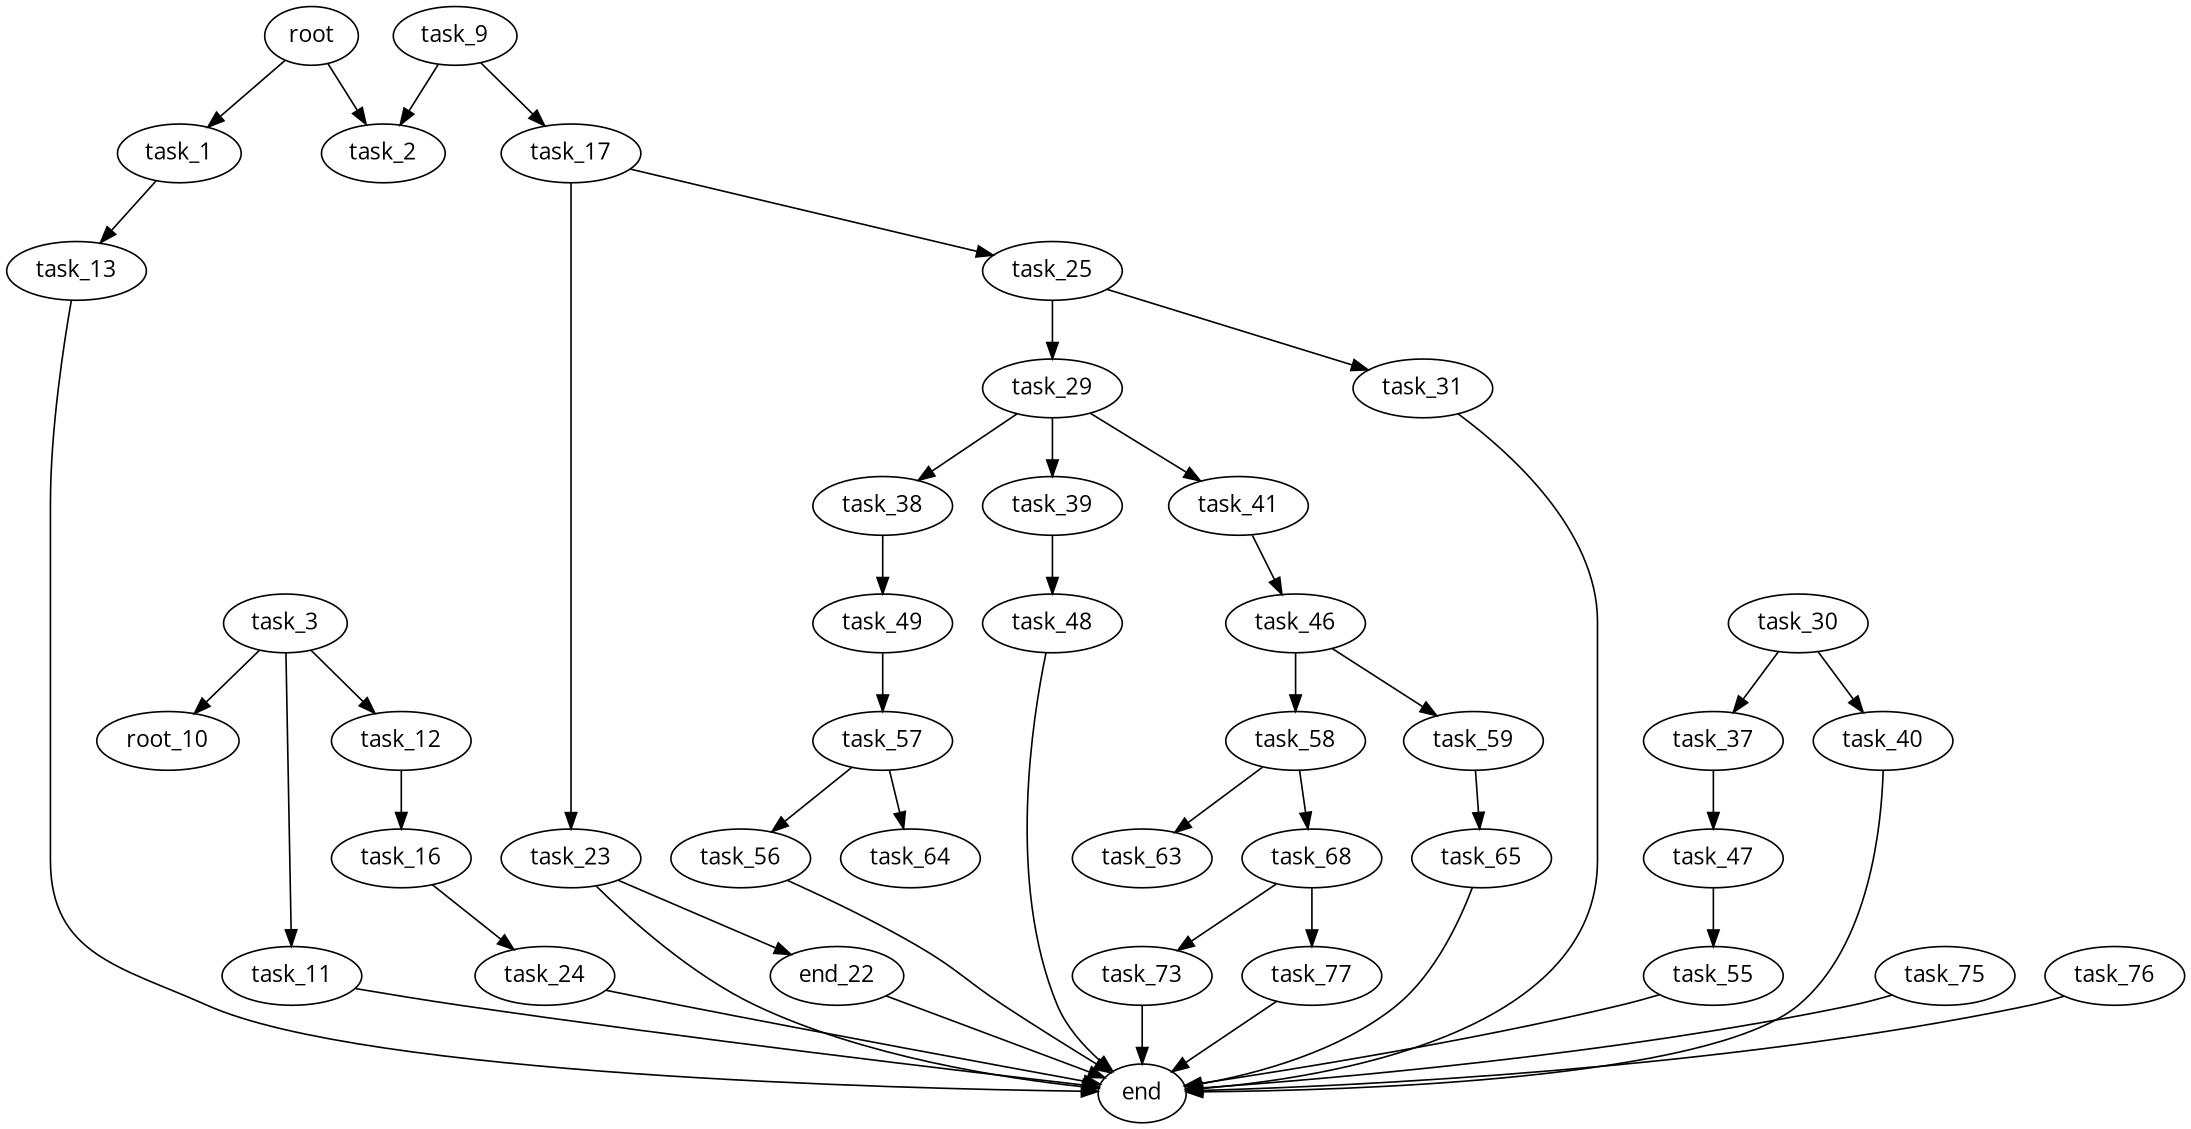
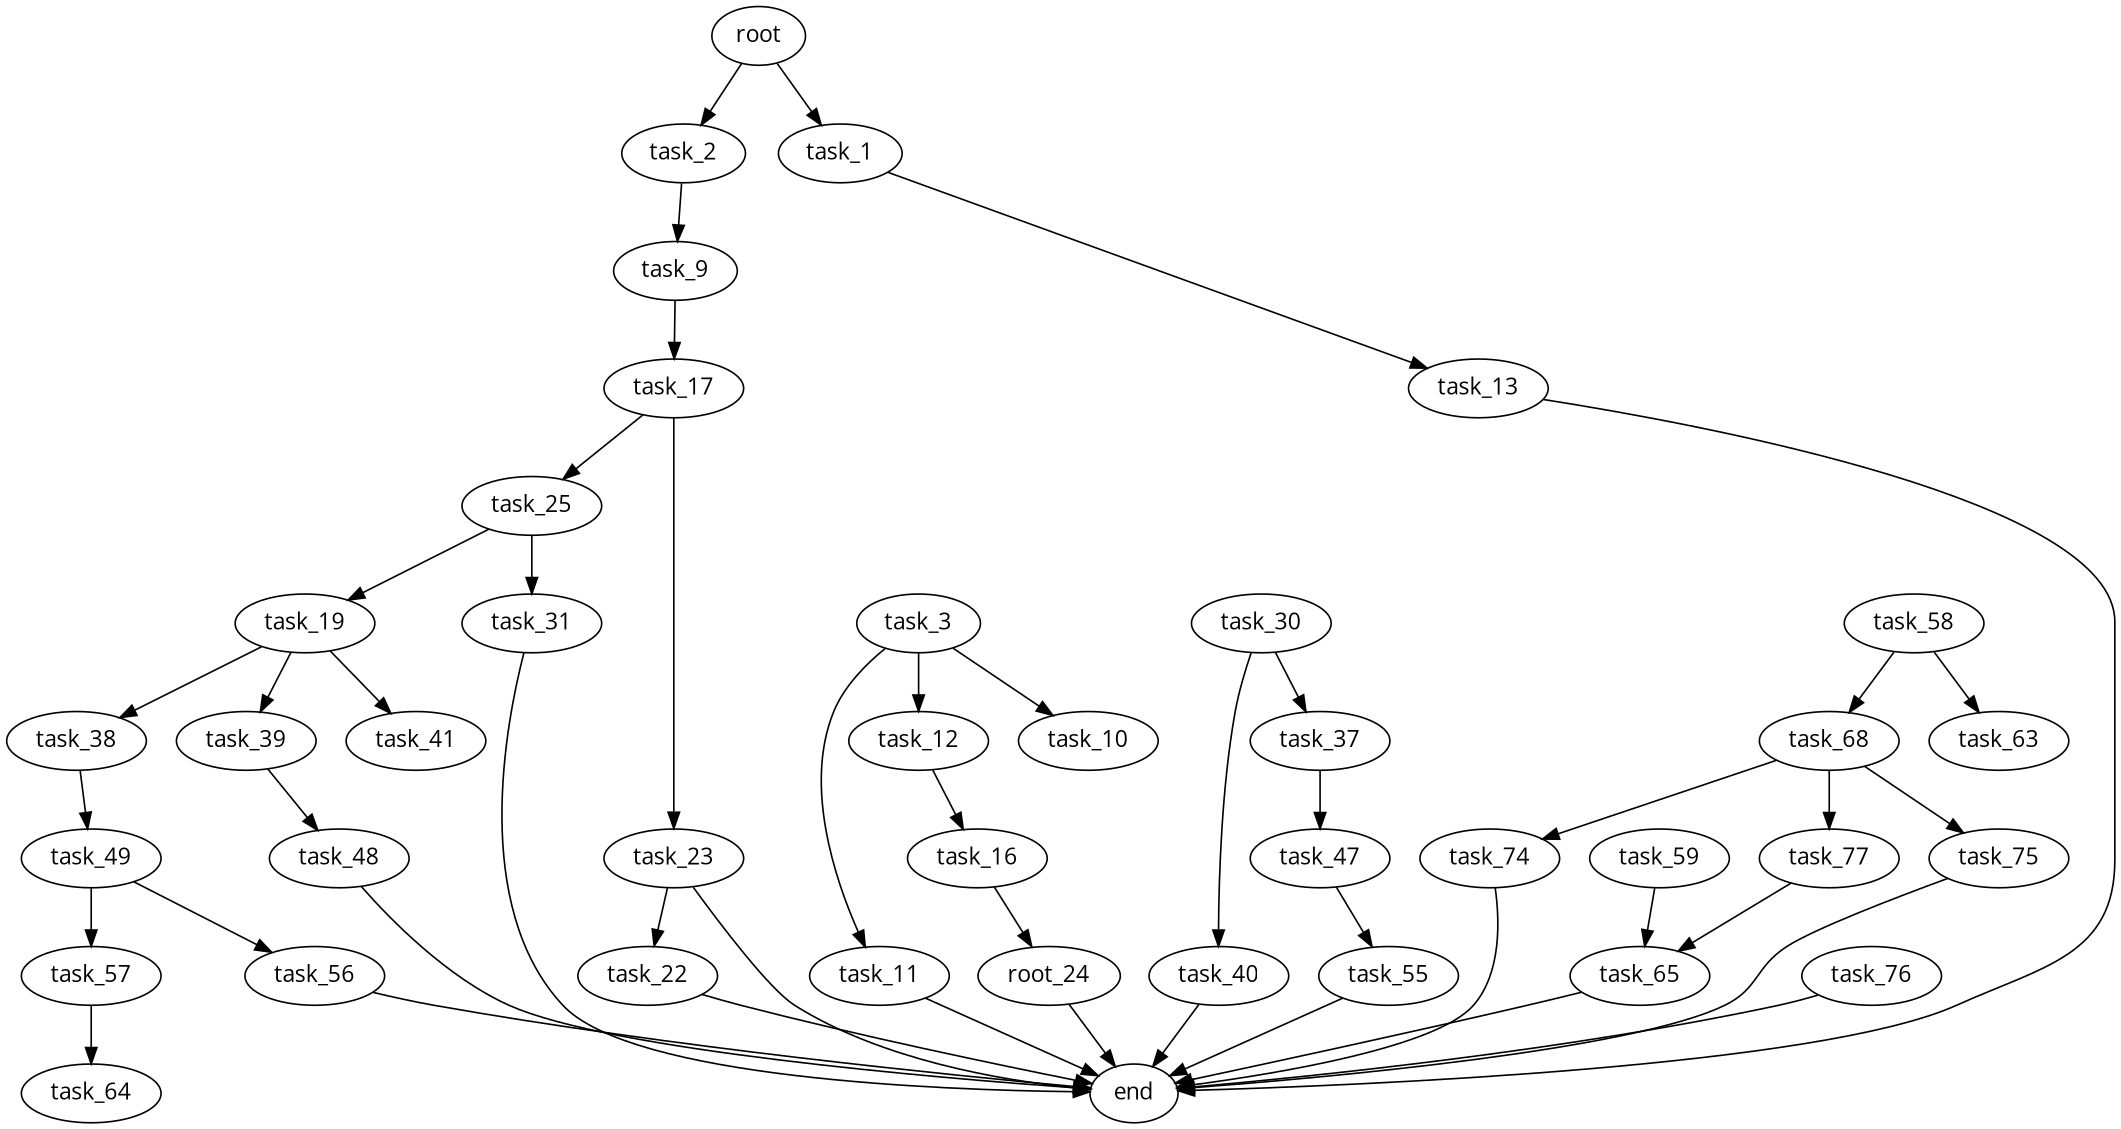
edge "task_9" -> "task_2": reversed
node "task_29": label "task_29" -> "task_19"
node "task_46": removed
node "root_10": label "root_10" -> "task_10"
edge "task_57" -> "task_56": now "task_49" -> "task_56"
edge "task_68" -> "task_75": added
node "task_24": label "task_24" -> "root_24"
node "end_22": label "end_22" -> "task_22"
node "task_73": label "task_73" -> "task_74"
edge "task_77" -> "end": now "task_77" -> "task_65"
